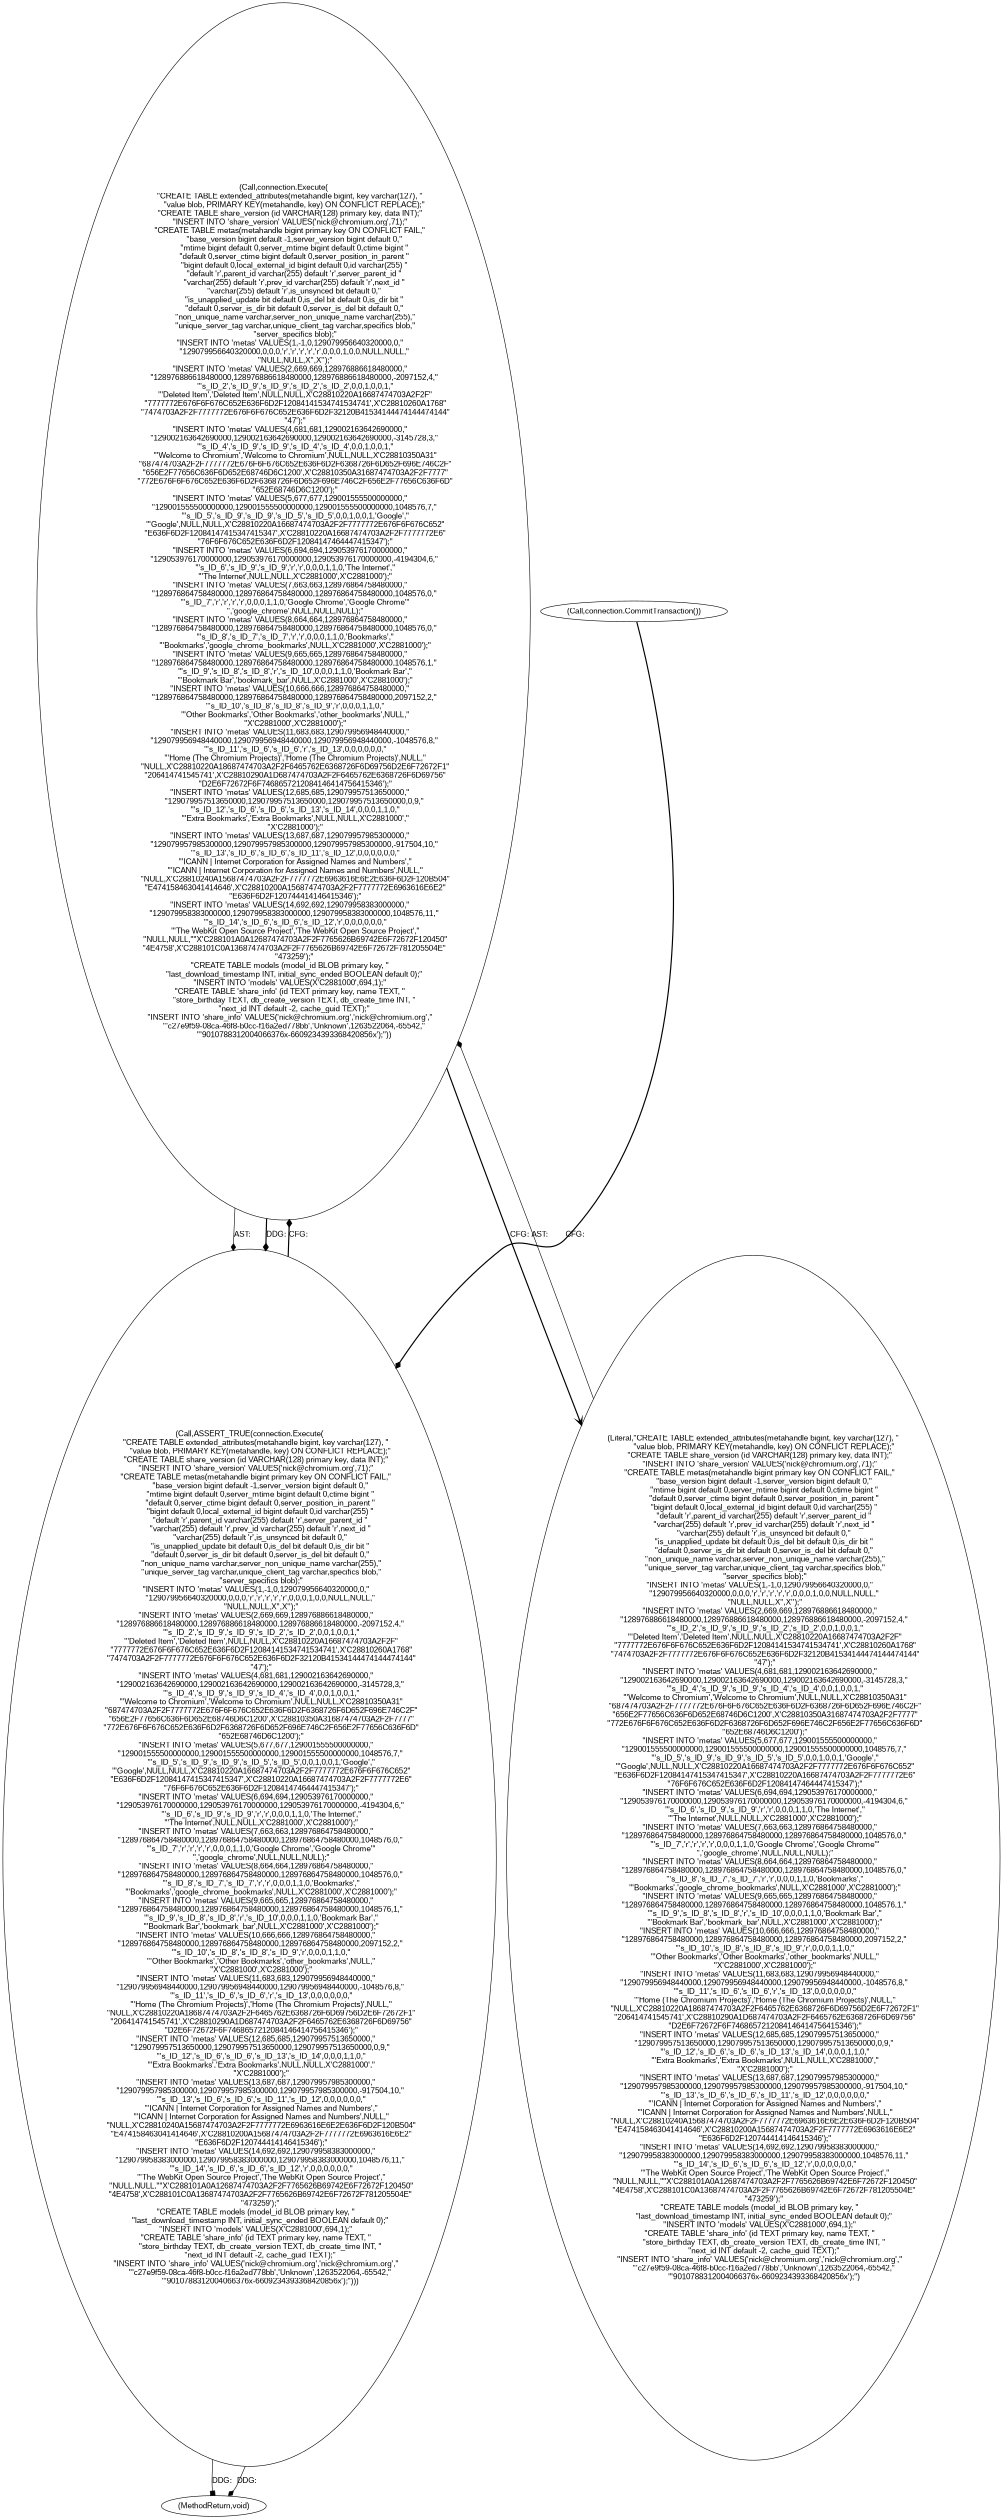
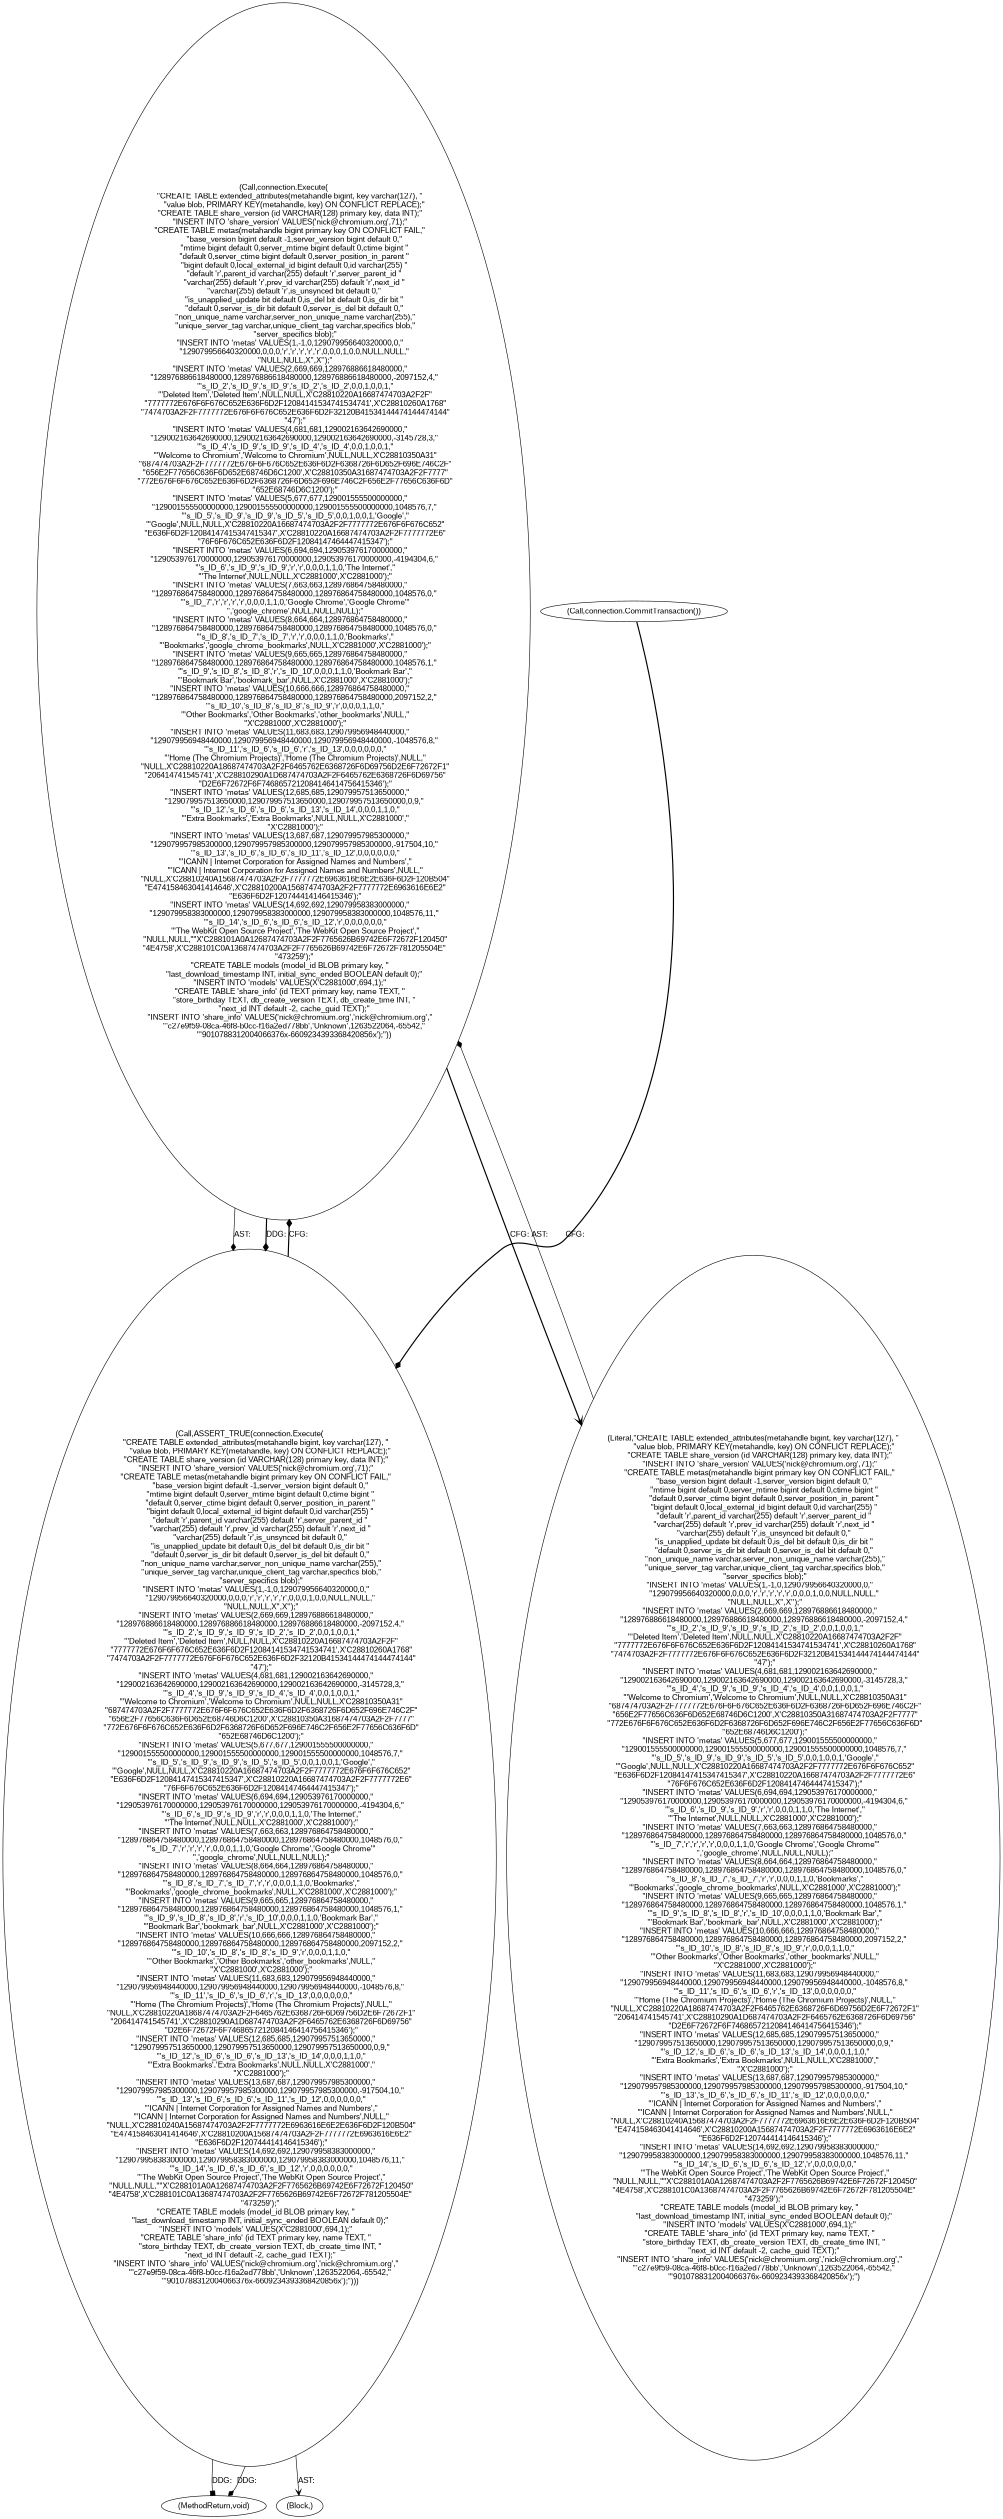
node "(Block,)": added
